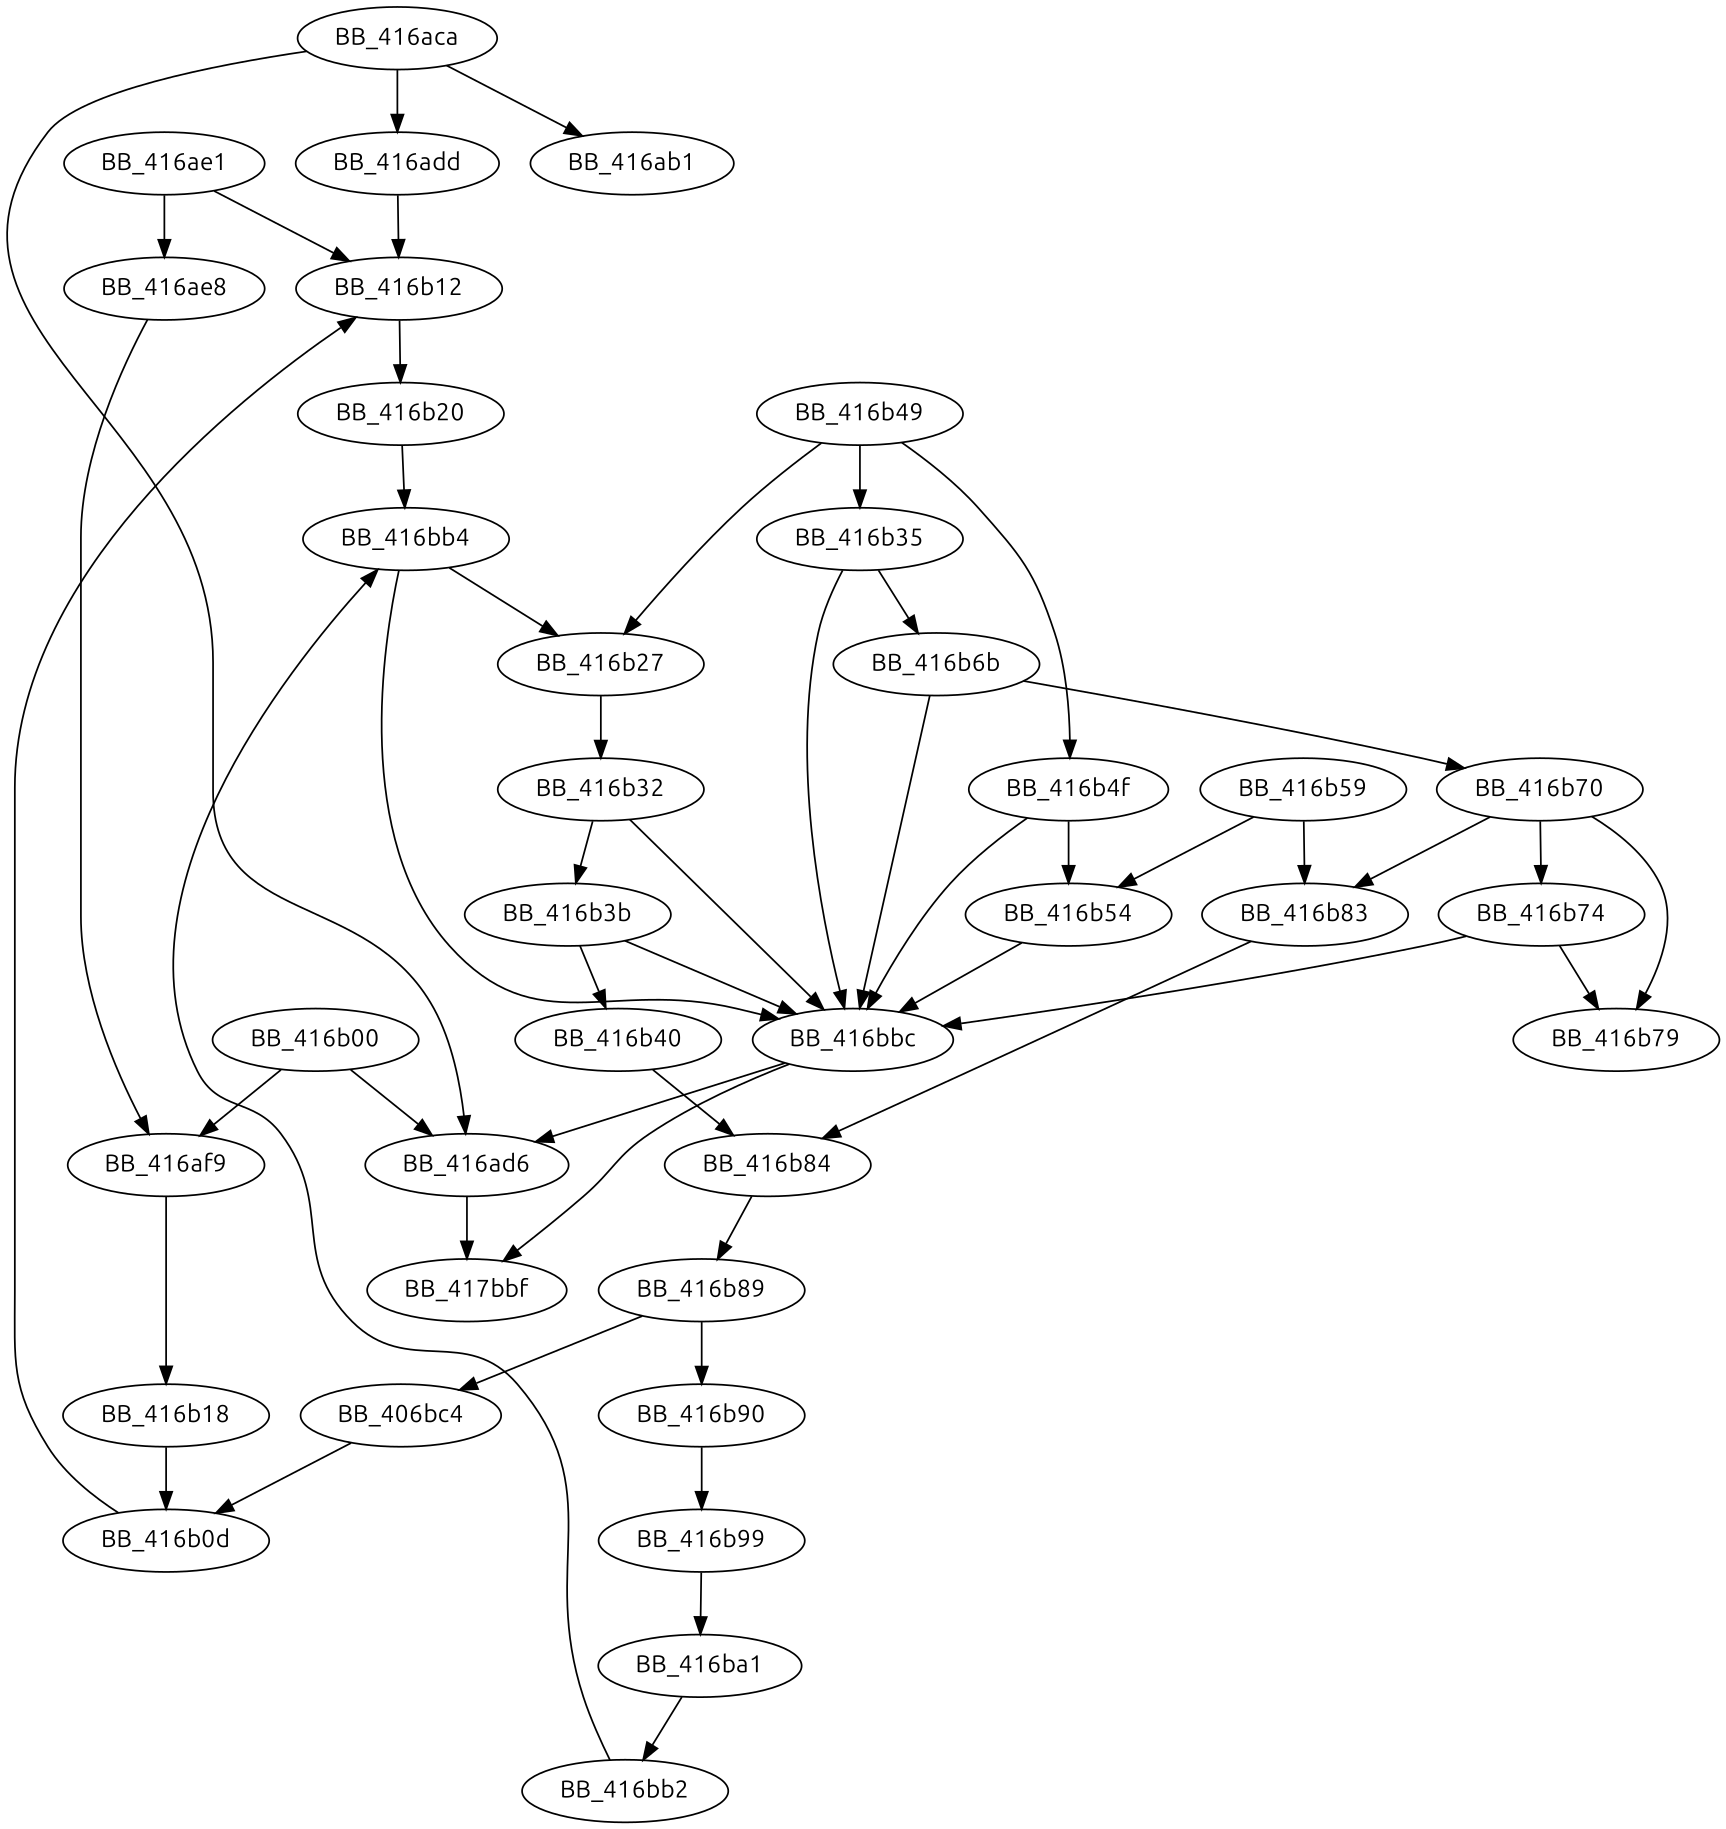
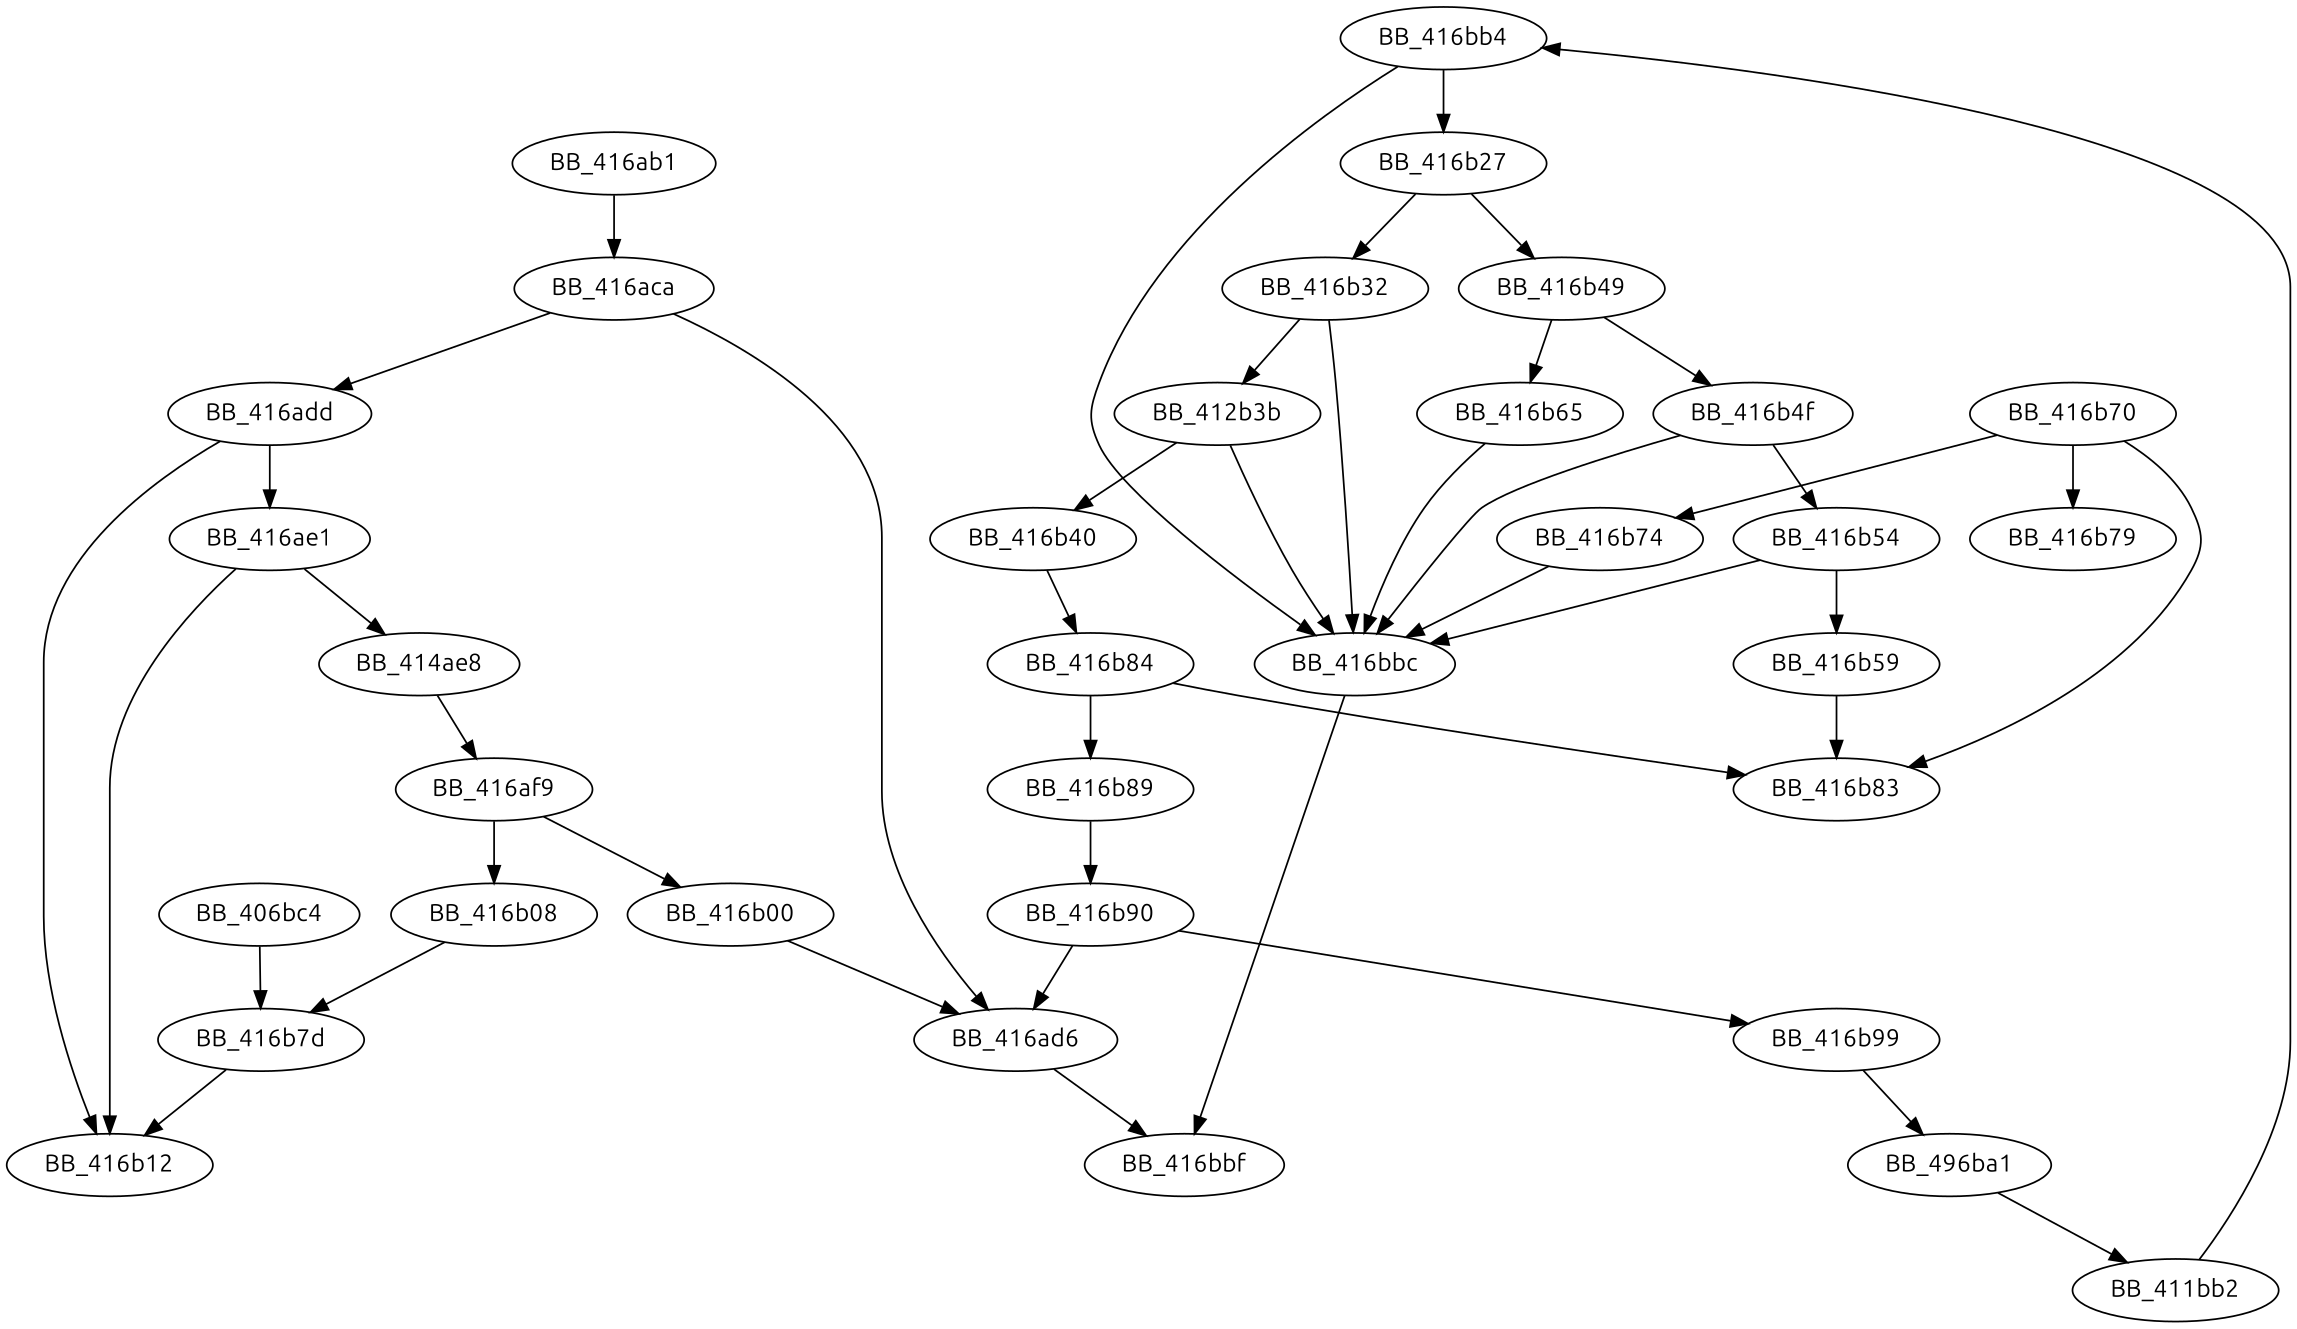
edge "BB_416aca" -> "BB_416ab1": reversed
node "BB_416ae8": label "BB_416ae8" -> "BB_414ae8"
node "BB_416b20": removed
edge "BB_416add" -> "BB_416ae1": added
edge "BB_416b49" -> "BB_416b27": reversed
node "BB_416b35": label "BB_416b35" -> "BB_416b65"
node "BB_416b6b": removed
edge "BB_416b59" -> "BB_416b54": reversed
node "BB_416b3b": label "BB_416b3b" -> "BB_412b3b"
edge "BB_416b74" -> "BB_416b79": removed
edge "BB_416b83" -> "BB_416b84": reversed
edge "BB_416b00" -> "BB_416af9": reversed
edge "BB_416bbc" -> "BB_416ad6": now "BB_416b90" -> "BB_416ad6"
node "BB_417bbf": label "BB_417bbf" -> "BB_416bbf"
edge "BB_416b89" -> "BB_406bc4": removed
node "BB_416b18": label "BB_416b18" -> "BB_416b08"
node "BB_416b0d": label "BB_416b0d" -> "BB_416b7d"
node "BB_416ba1": label "BB_416ba1" -> "BB_496ba1"
node "BB_416bb2": label "BB_416bb2" -> "BB_411bb2"
